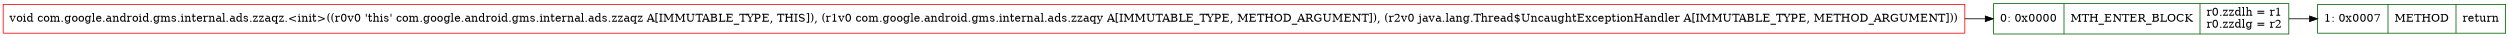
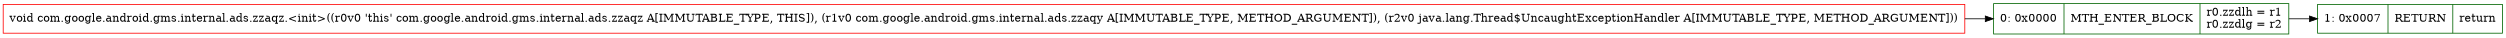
node "1: 0x0007": text "METHOD" -> "RETURN"
